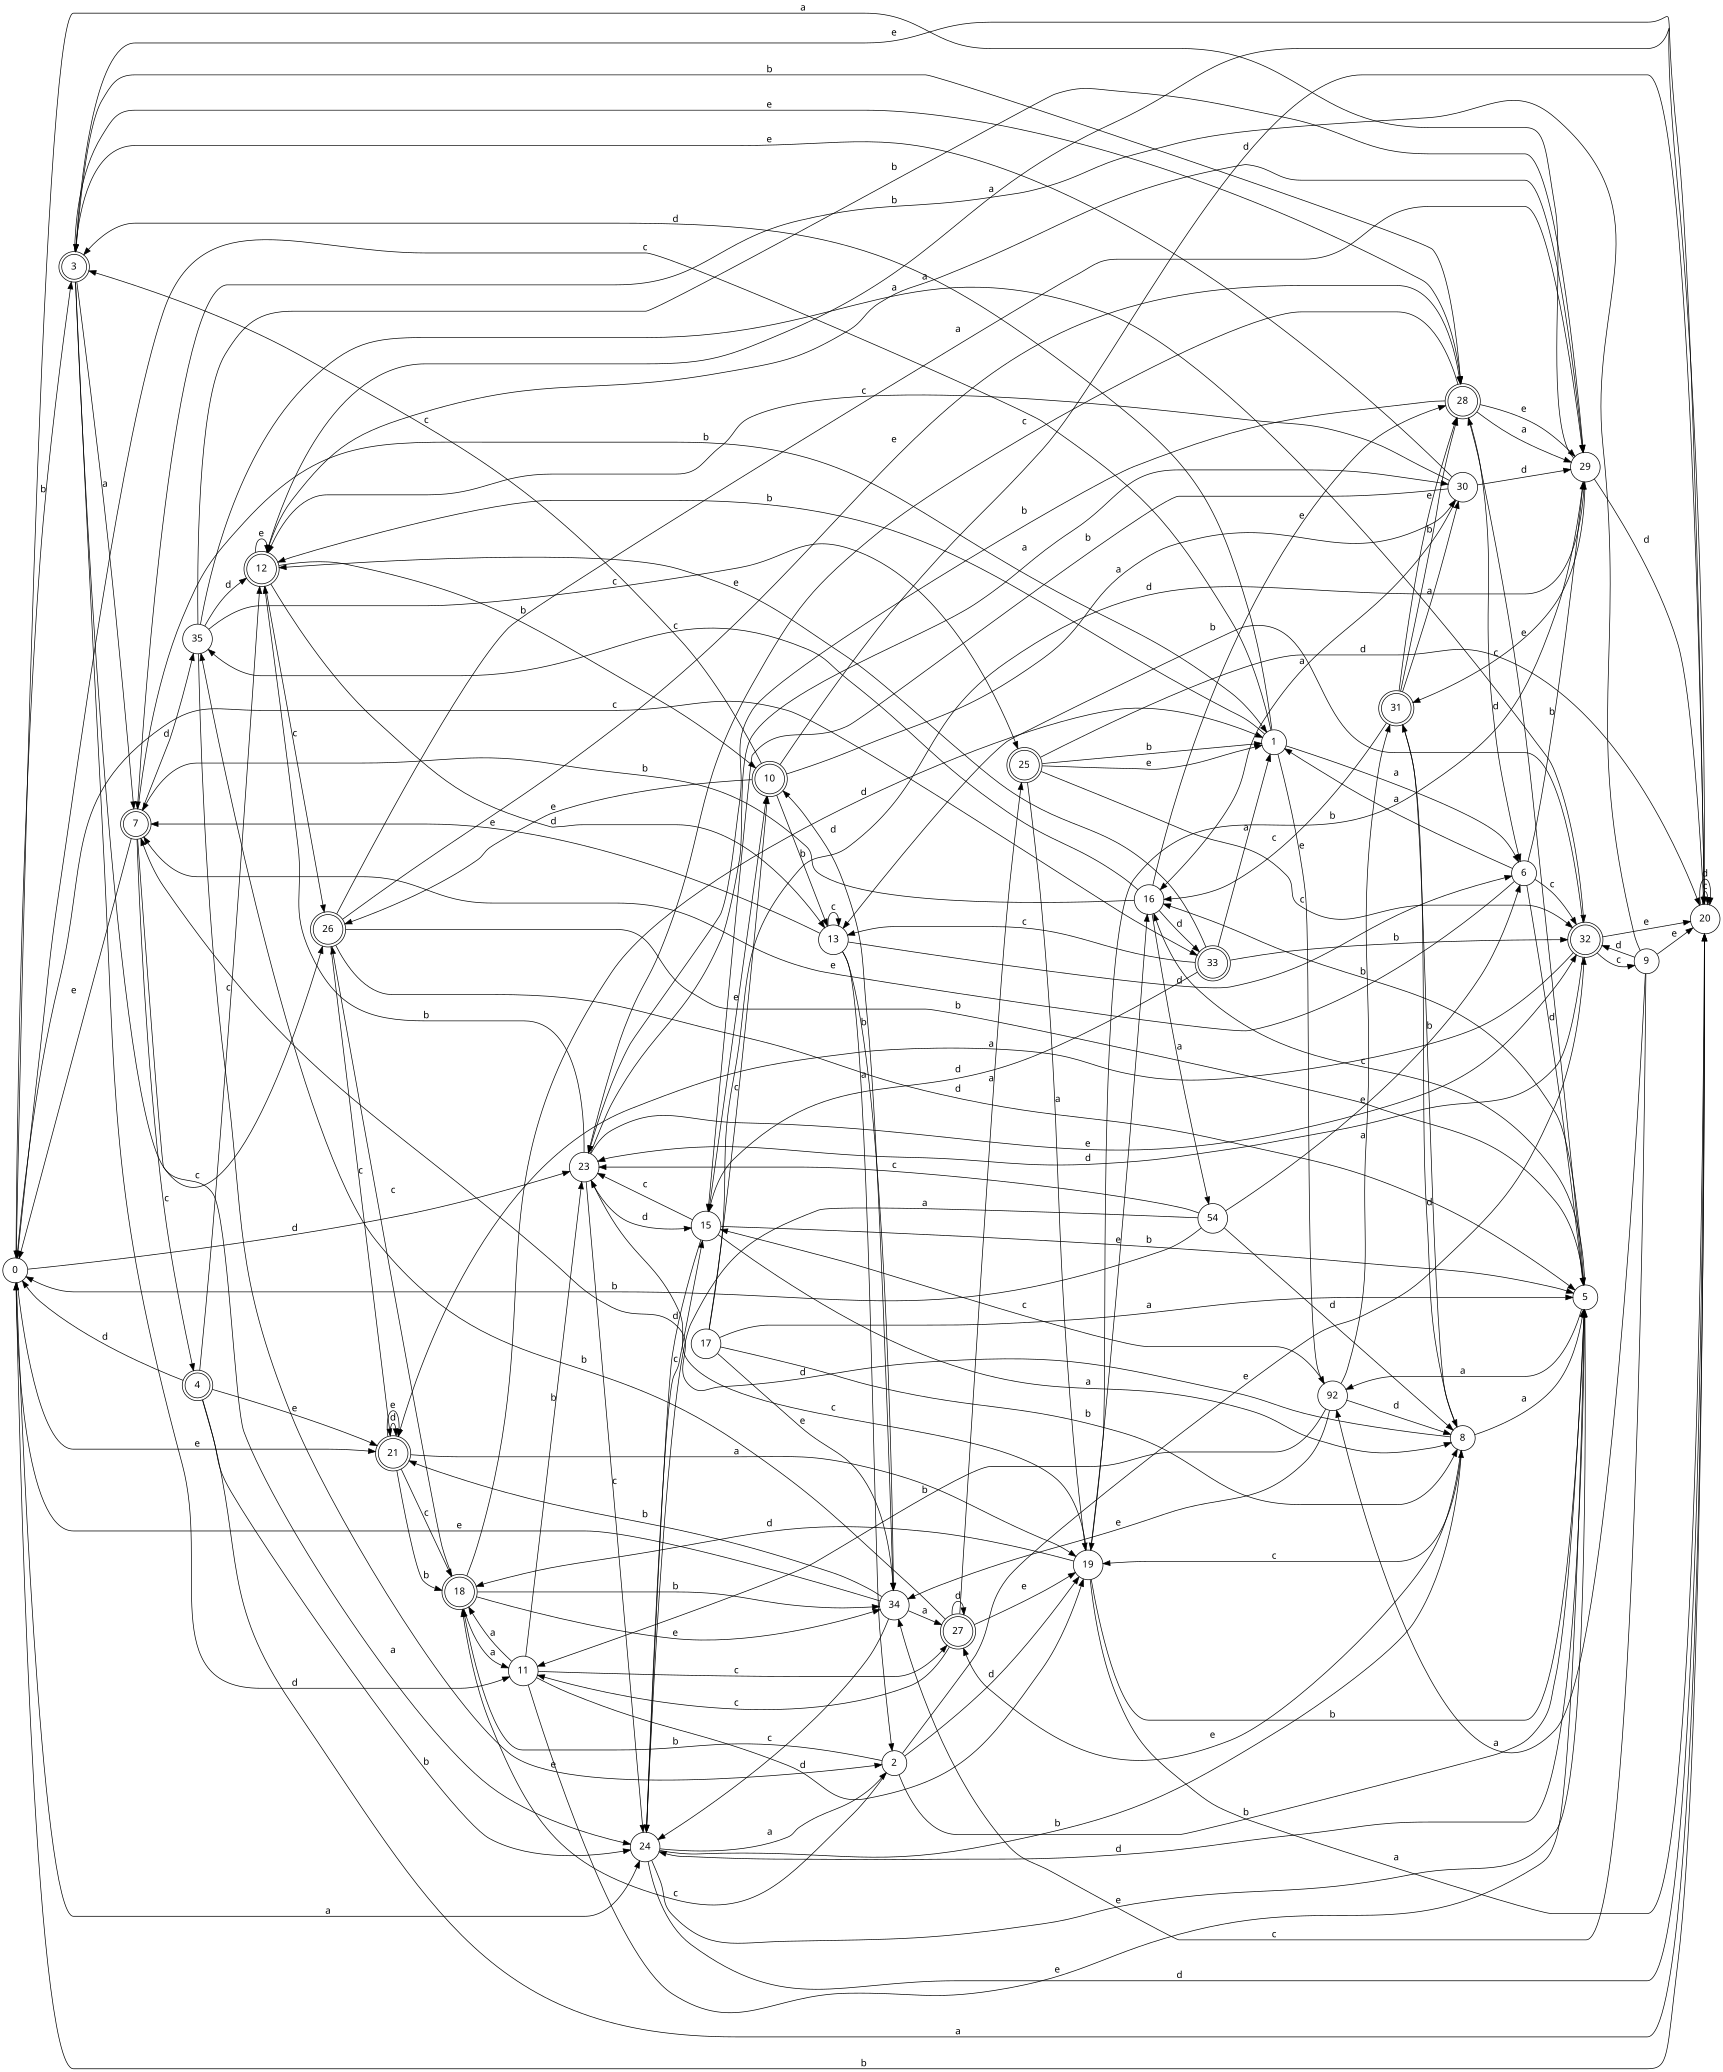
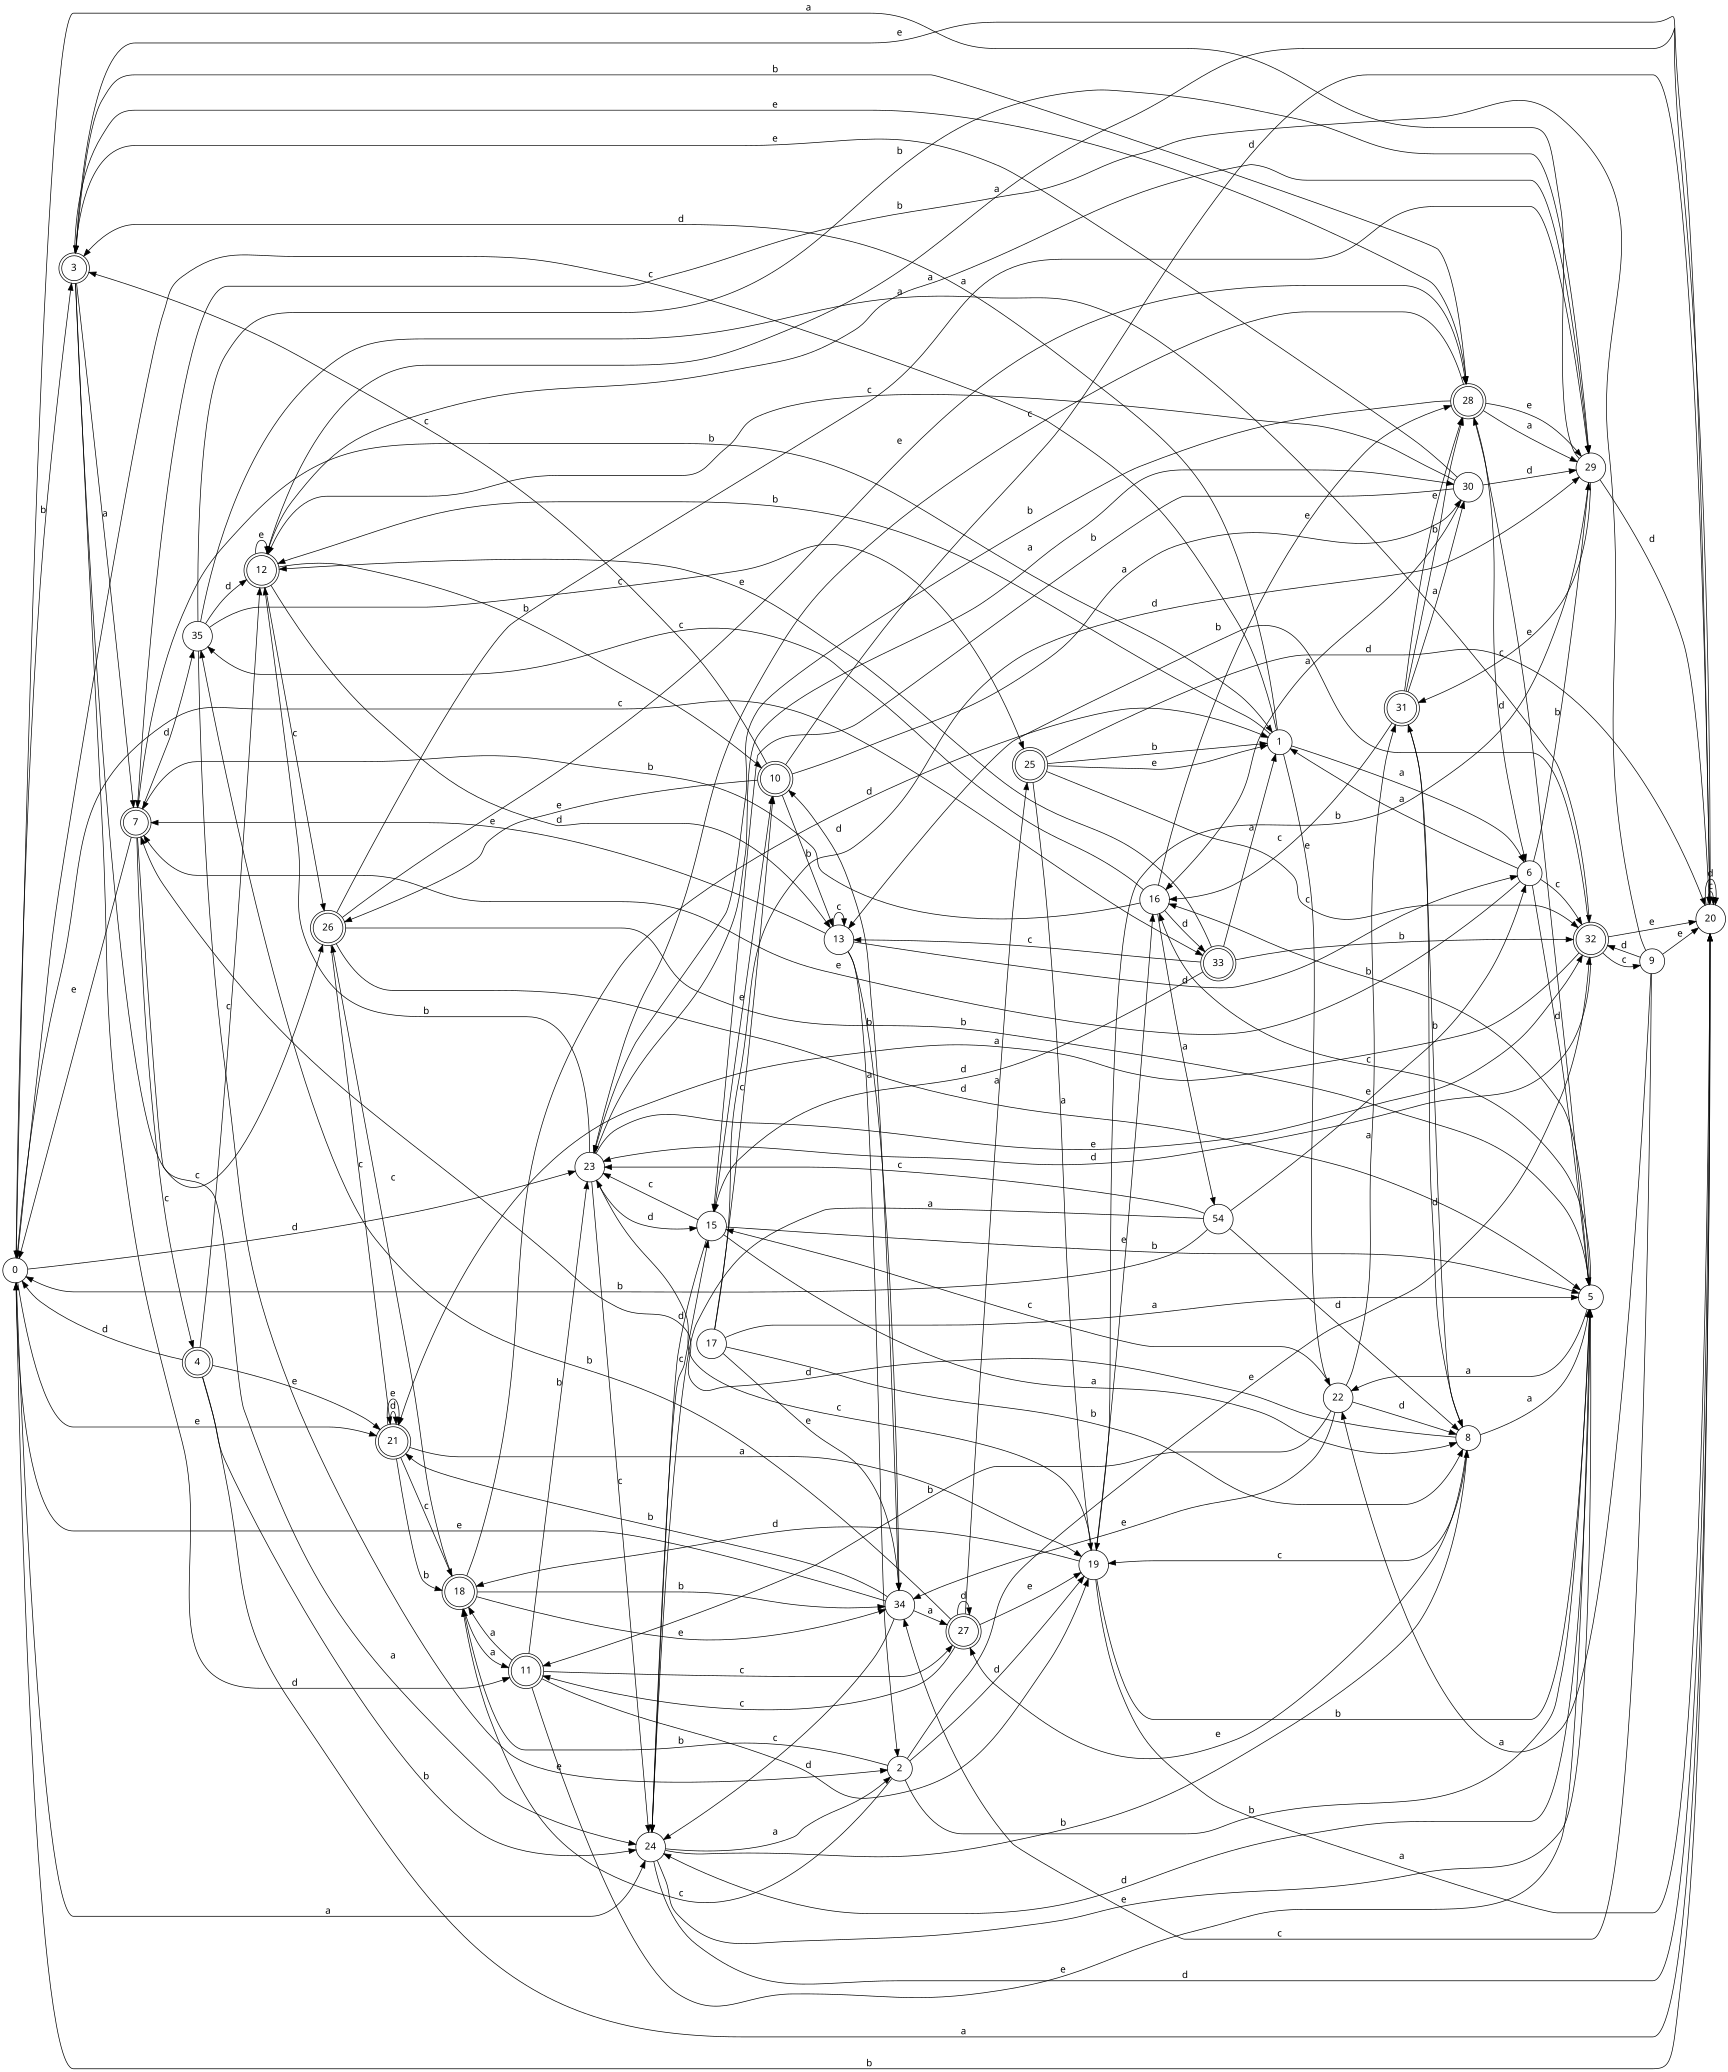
node "92": label "92" -> "22"
node "11": shape circle -> doublecircle
